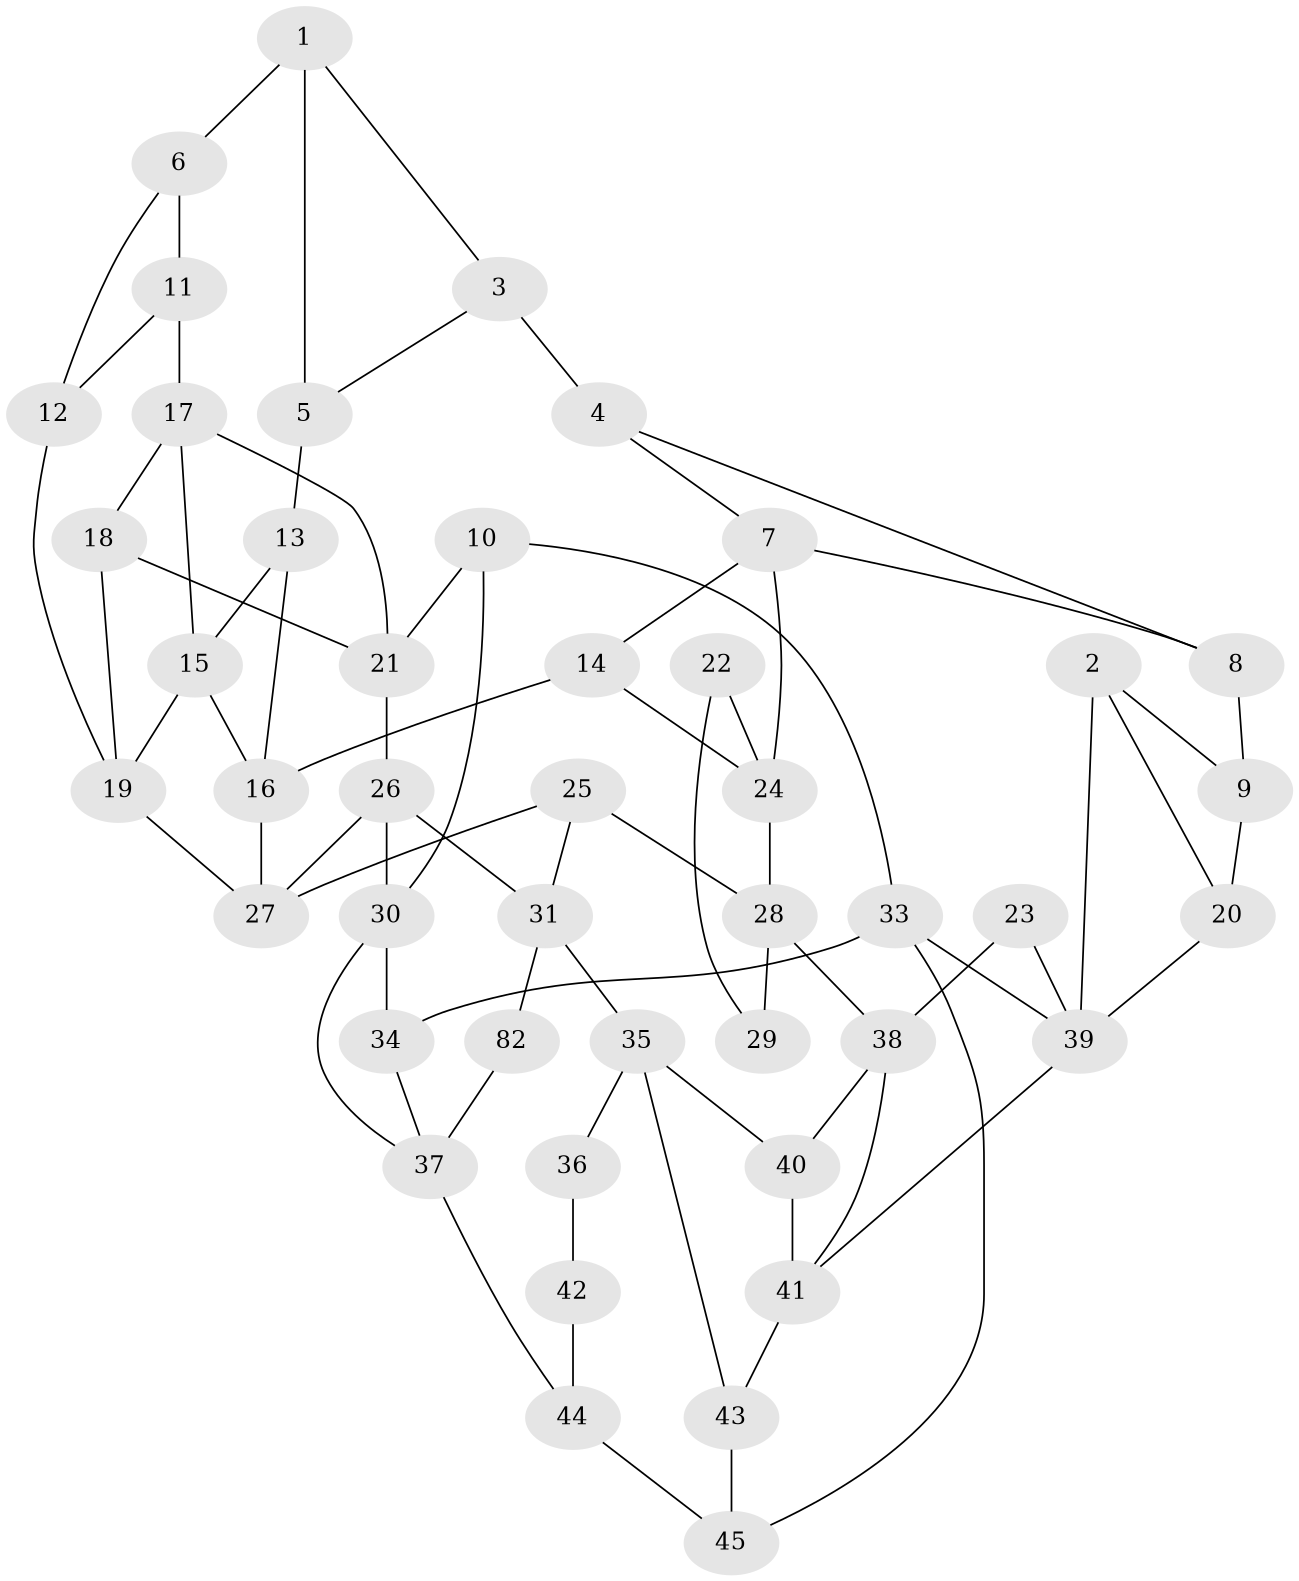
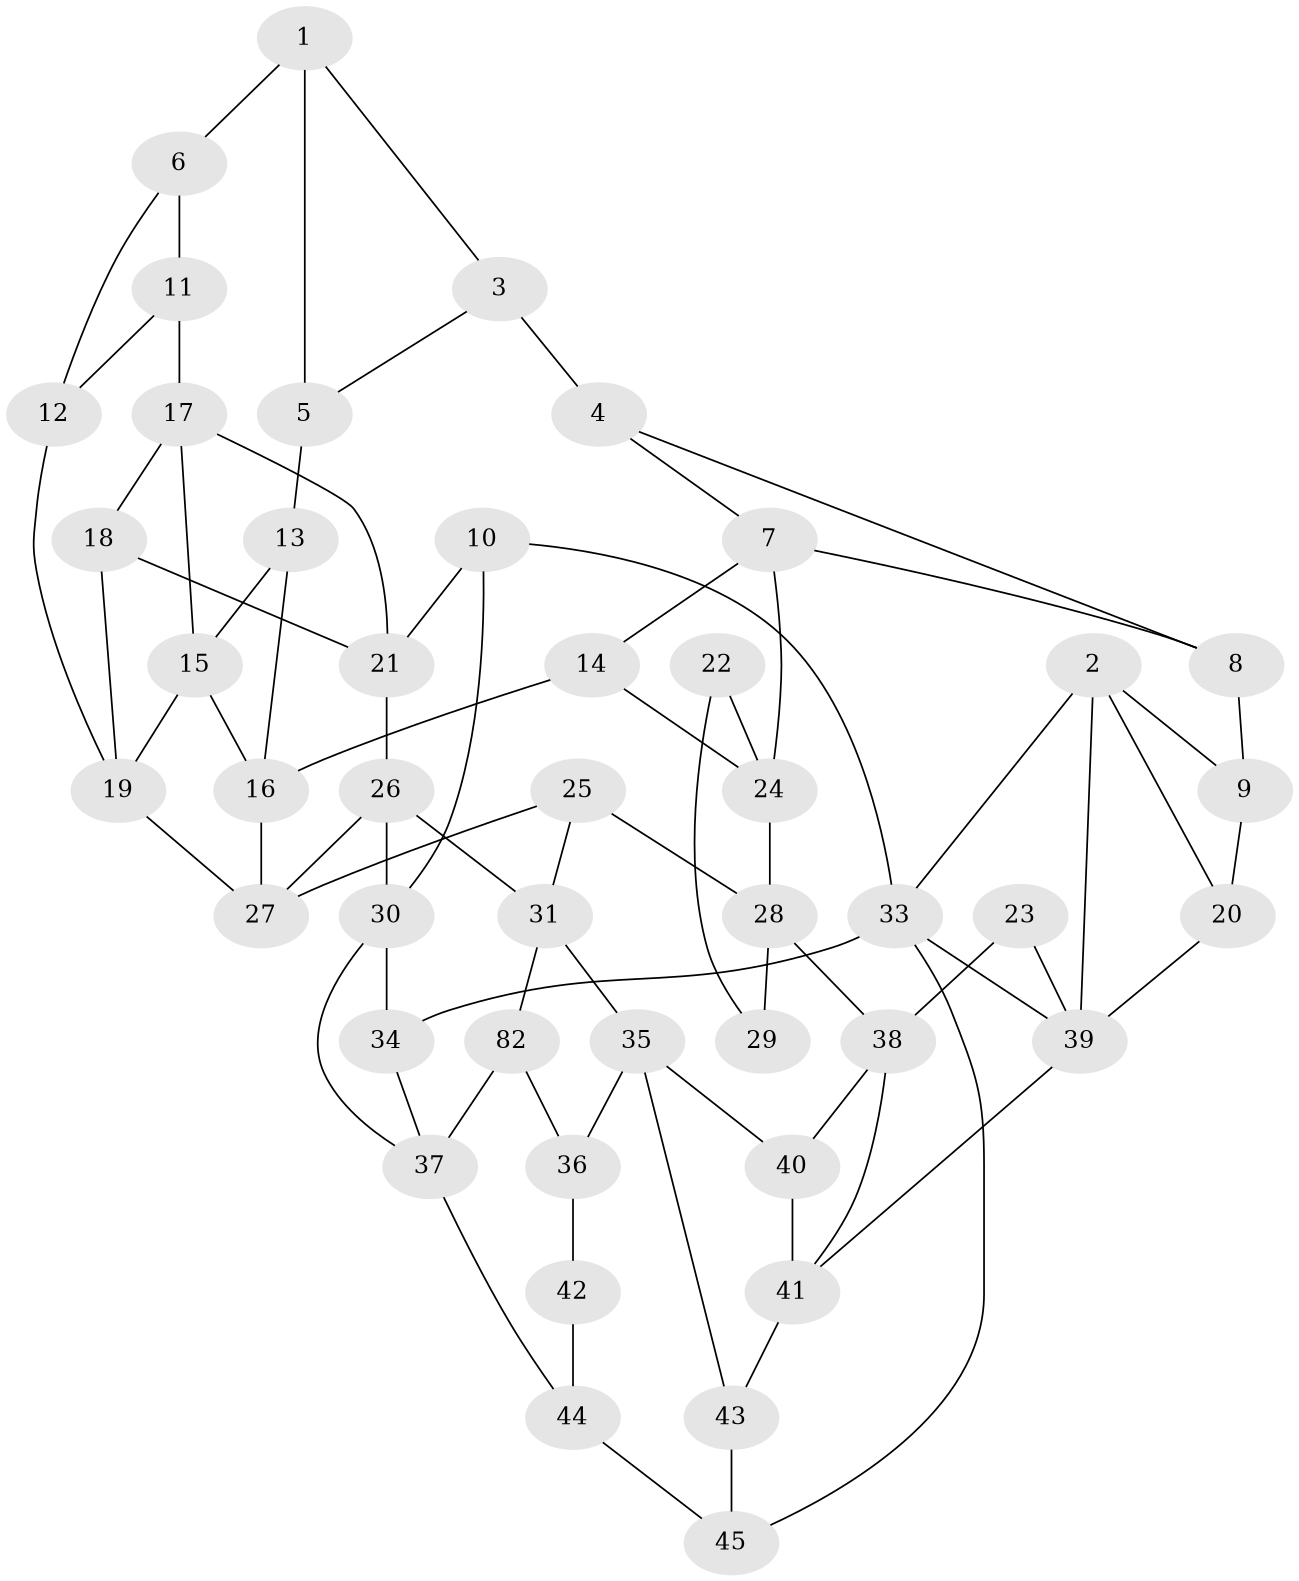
edge "2" -- "33": added
edge "82" -- "36": added
